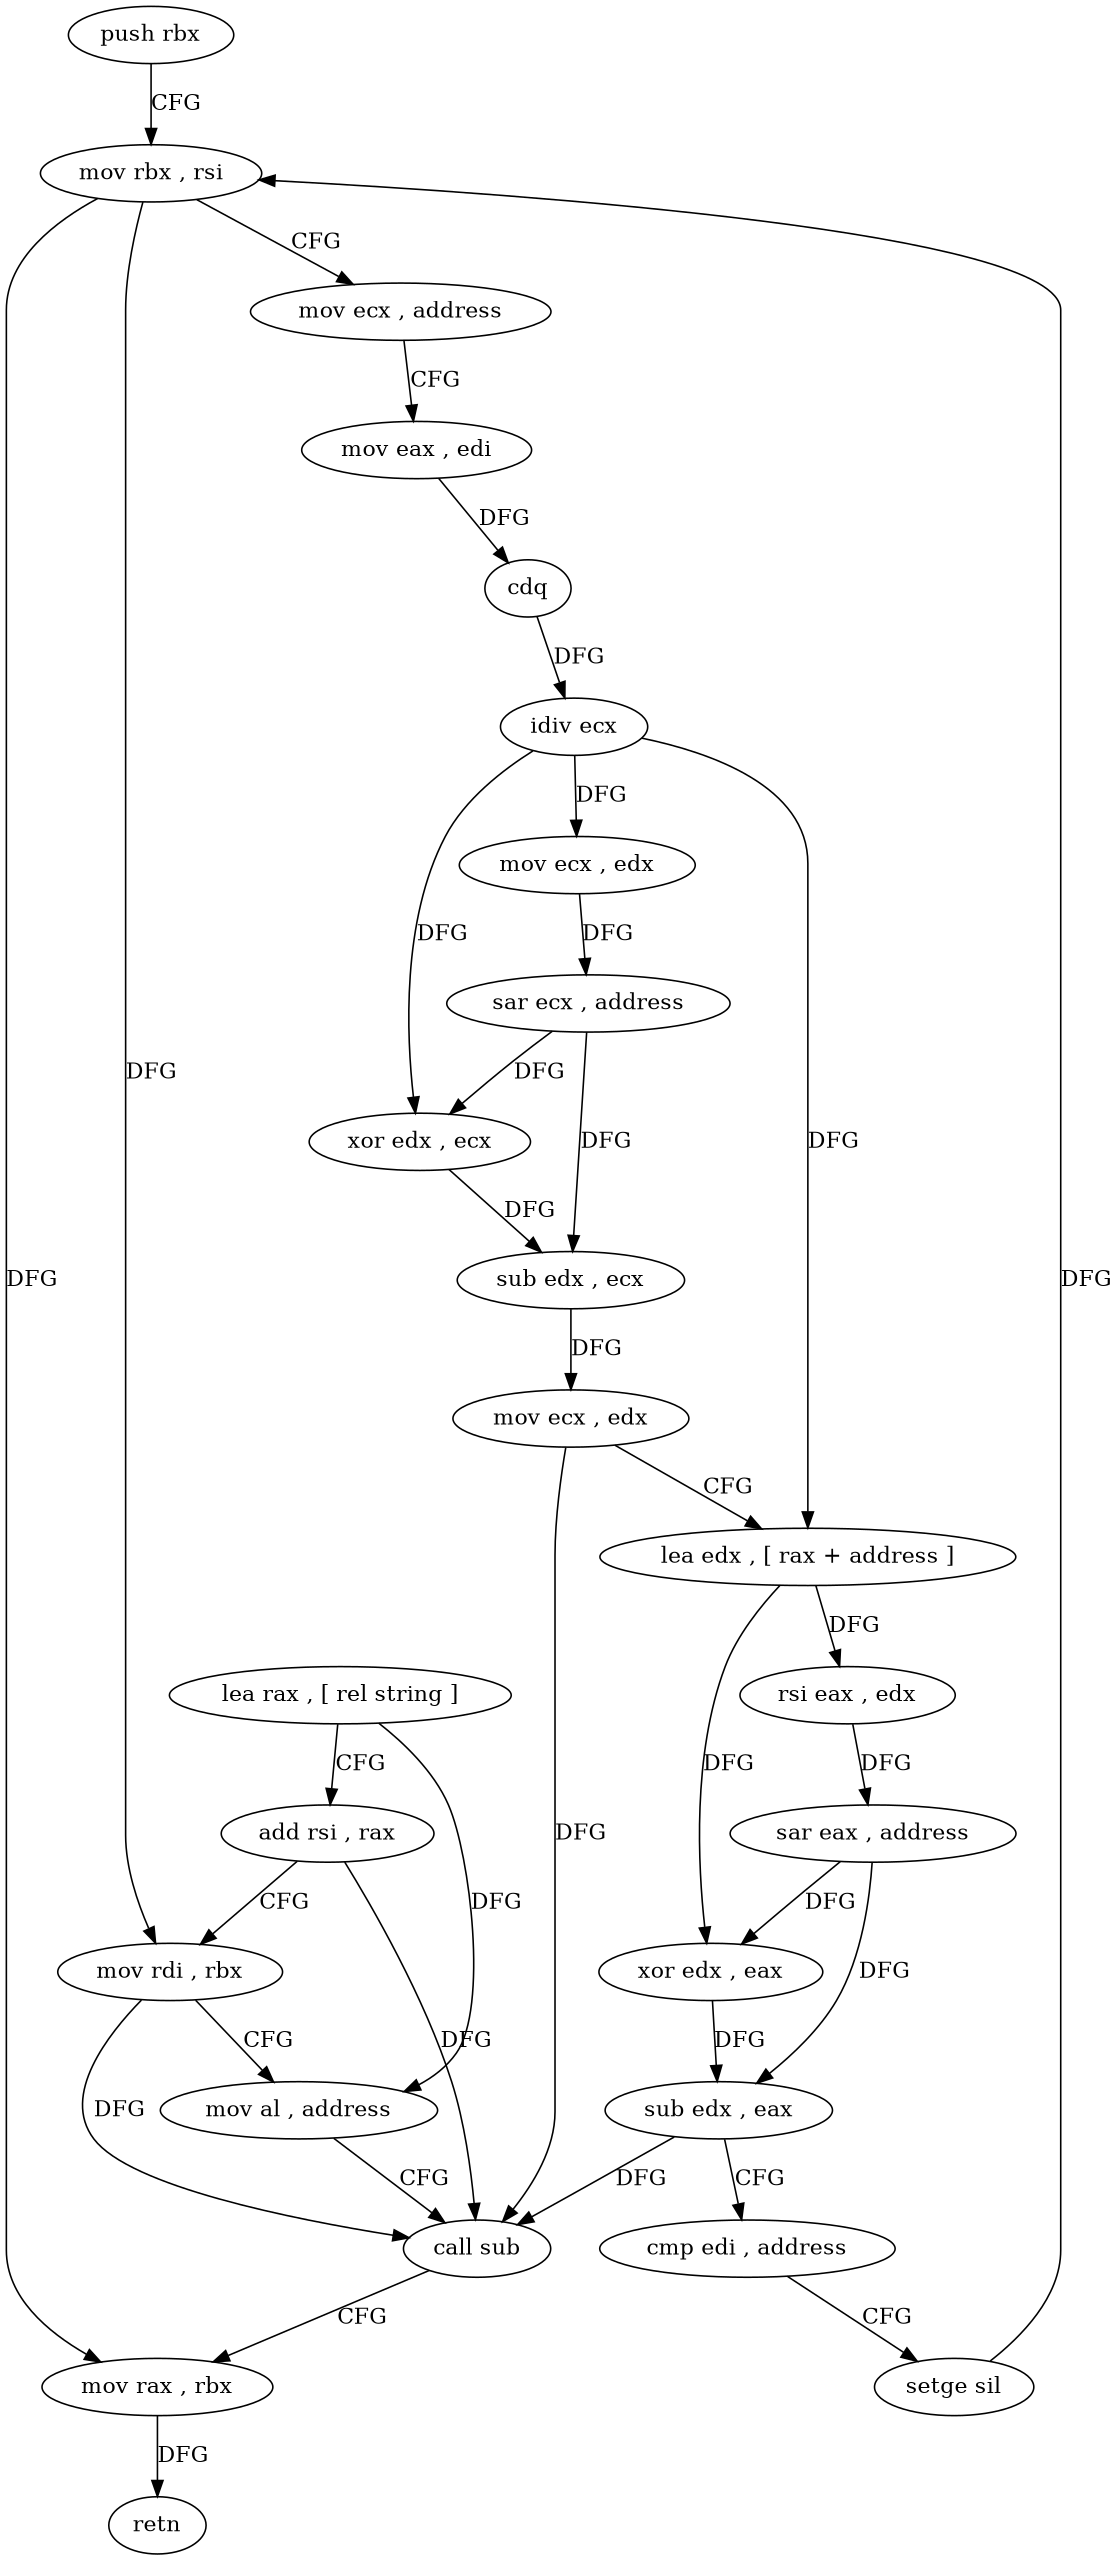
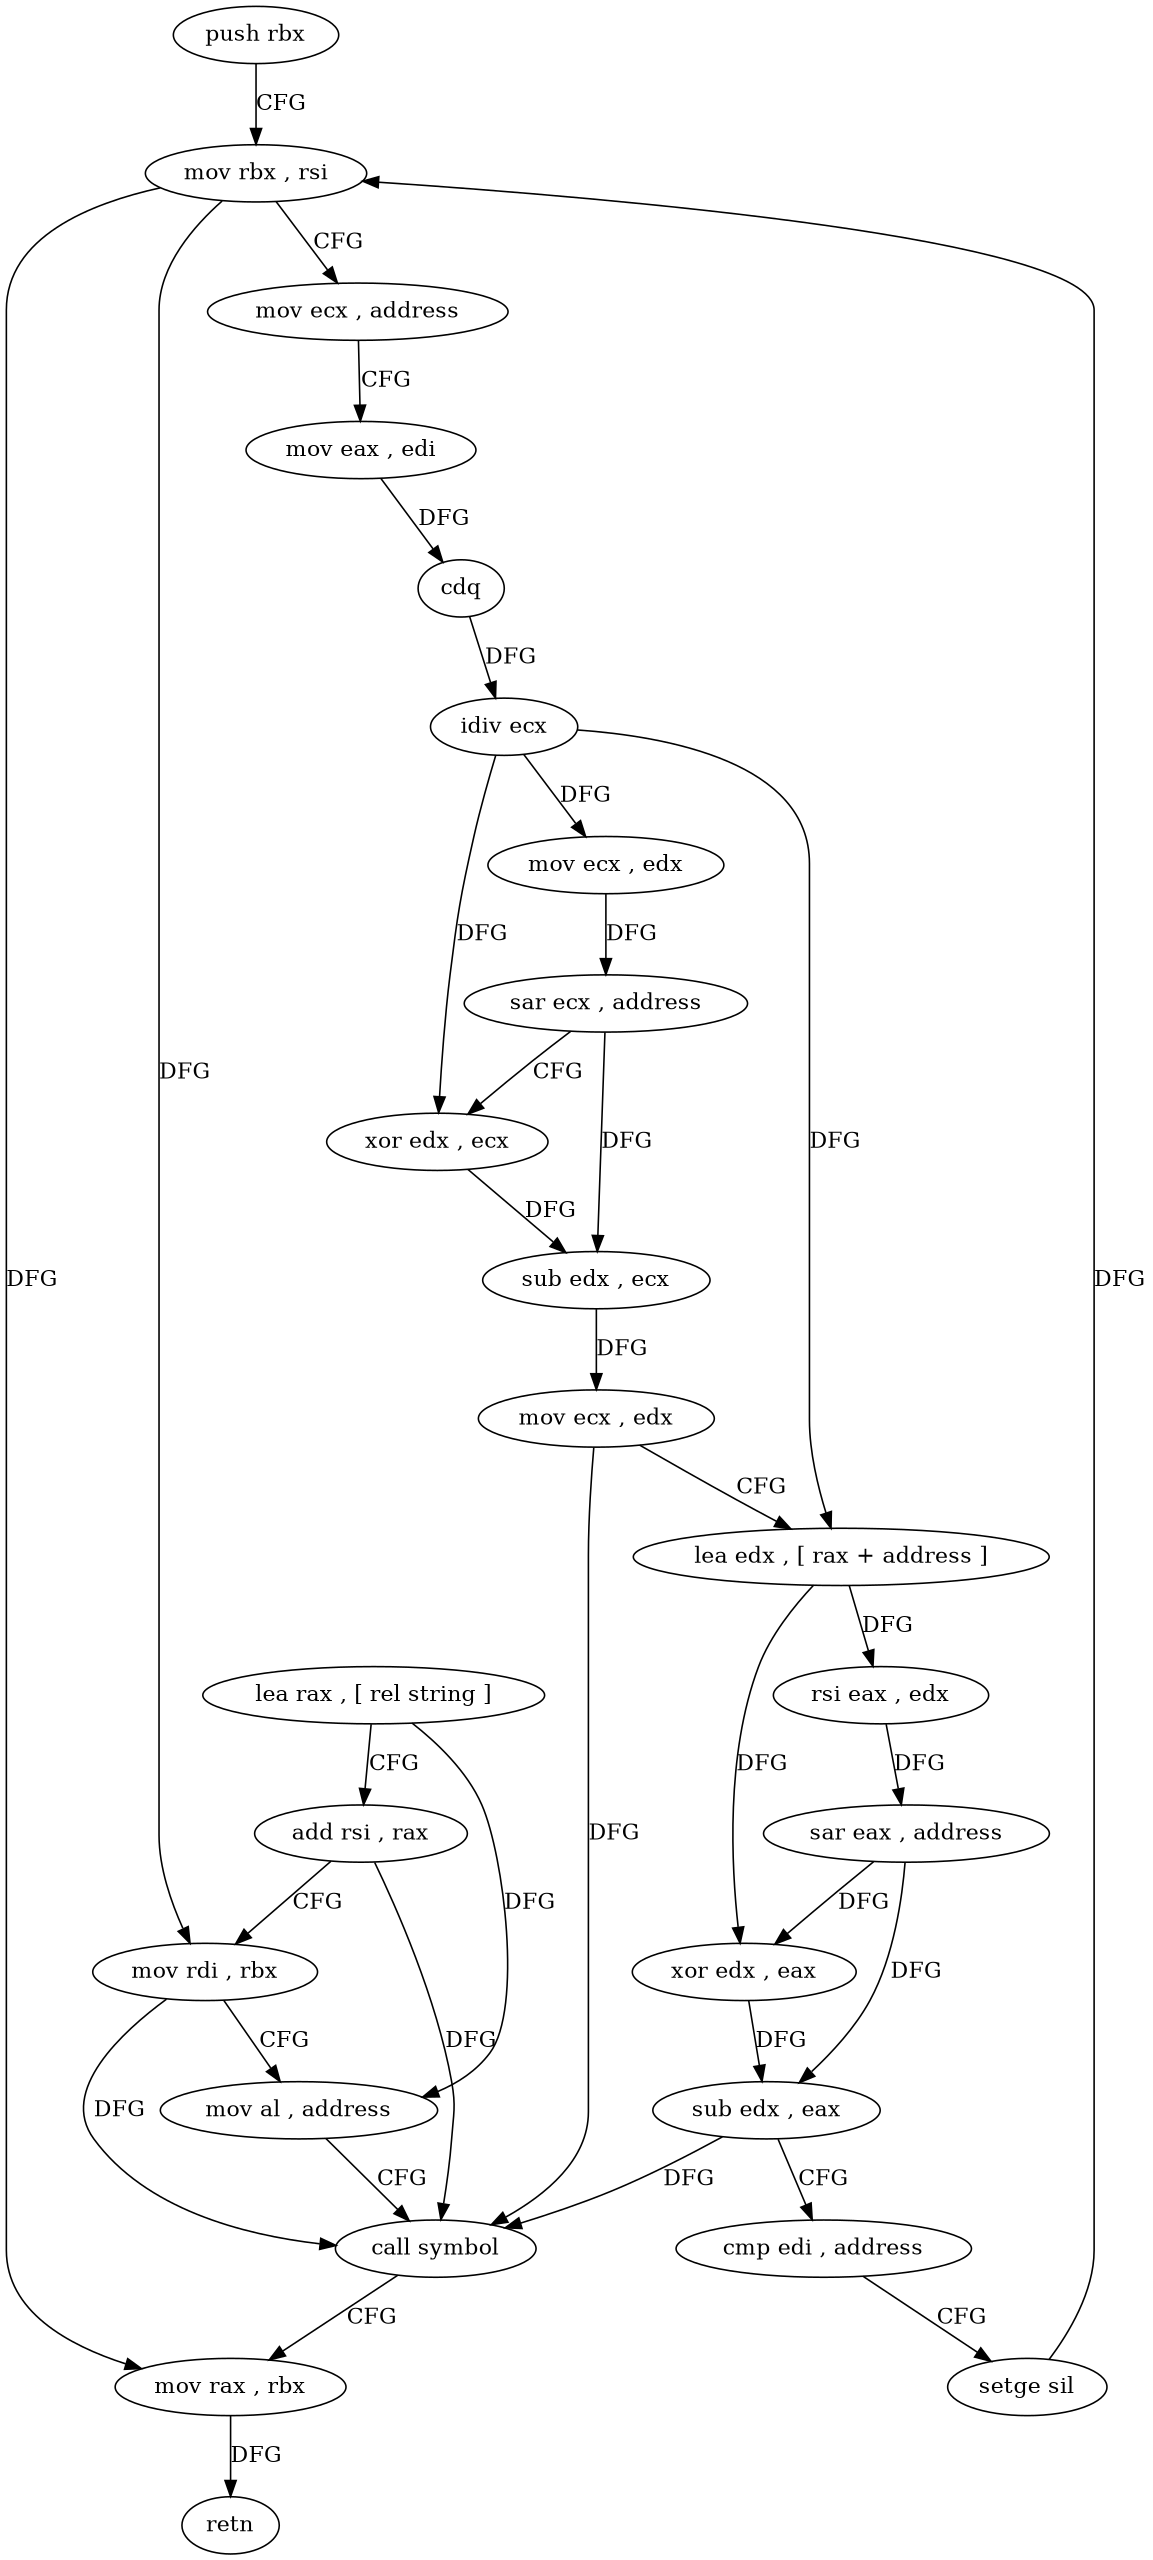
edge "sar ecx , address" -> "xor edx , ecx": label "DFG" -> "CFG"
node "call sub": label "call sub" -> "call symbol"
